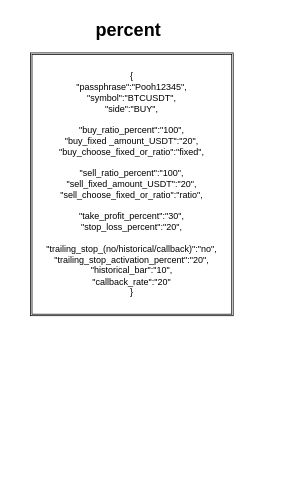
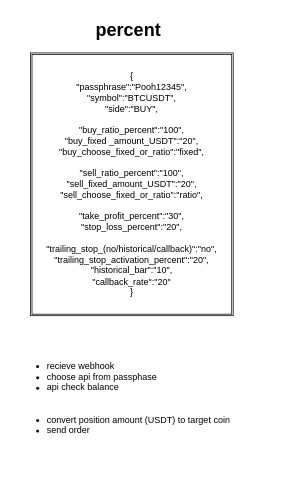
node "recieve webhook choose api from passphase api check balance convert position amount (USDT) to target coin send order": added
